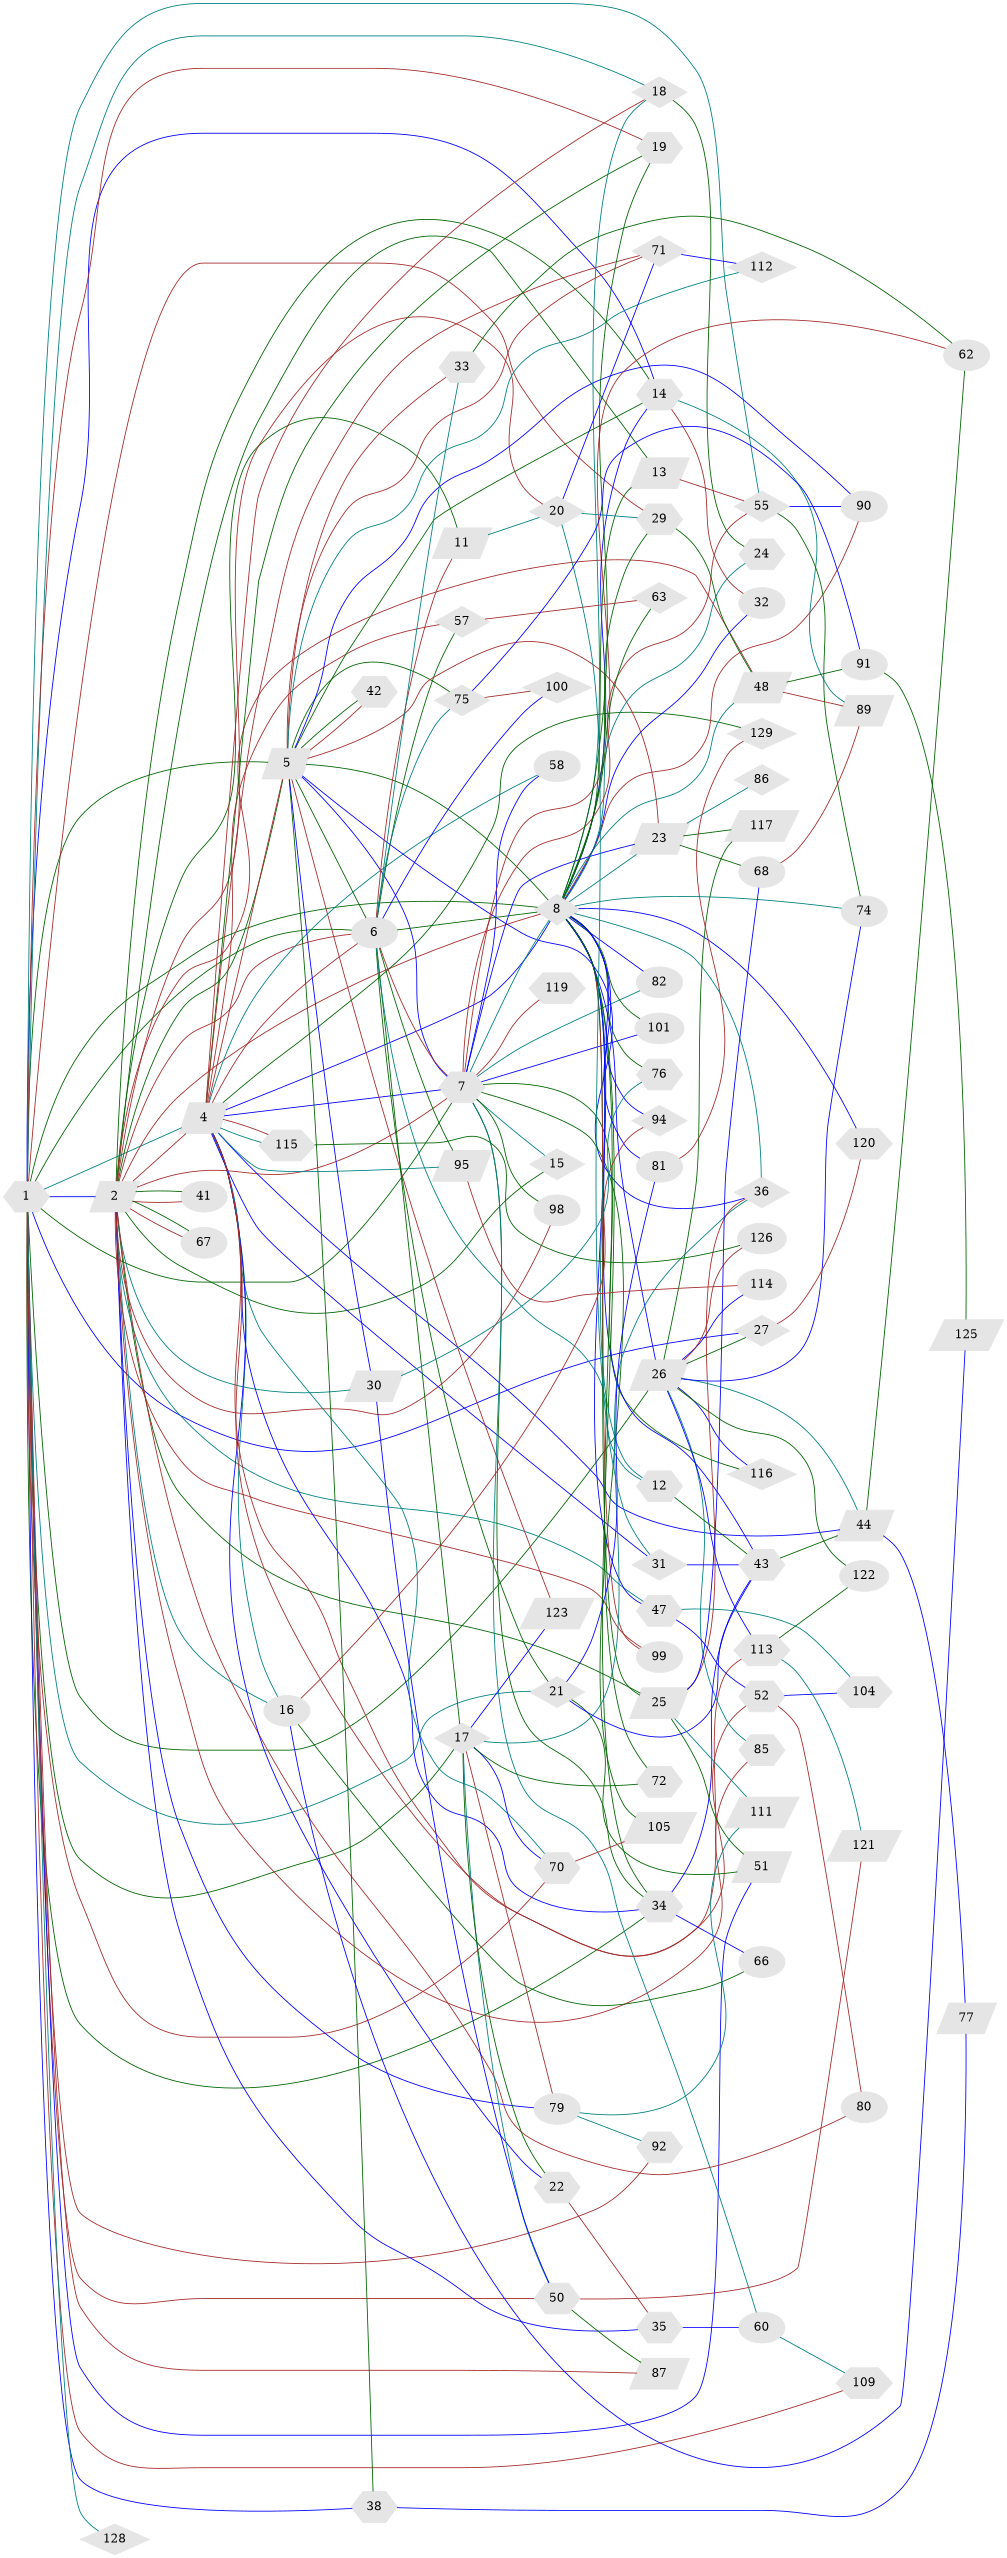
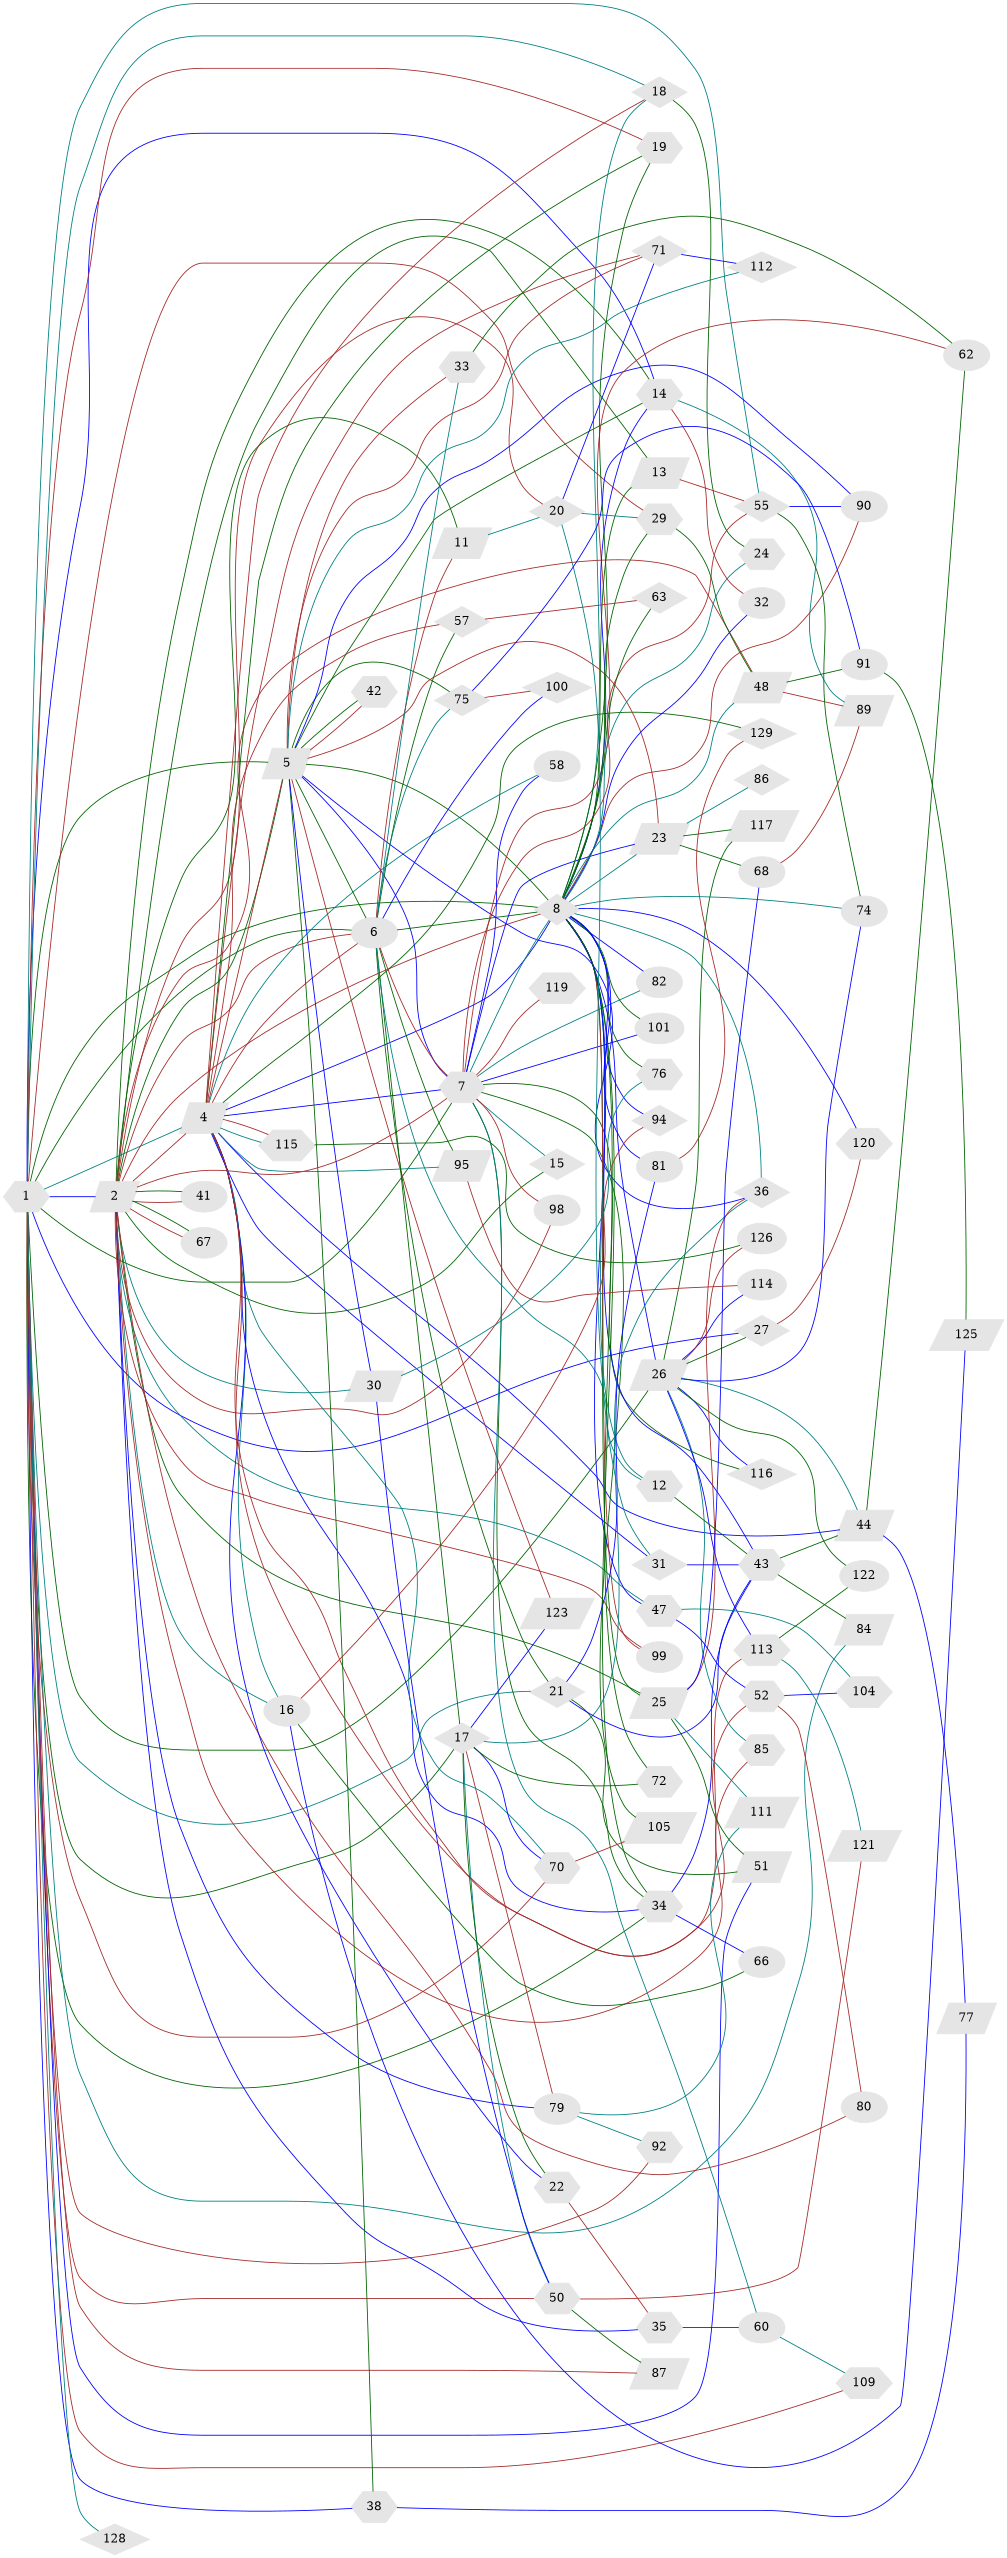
edge "7" -- "98": color darkgreen -> brown
node "84": added
